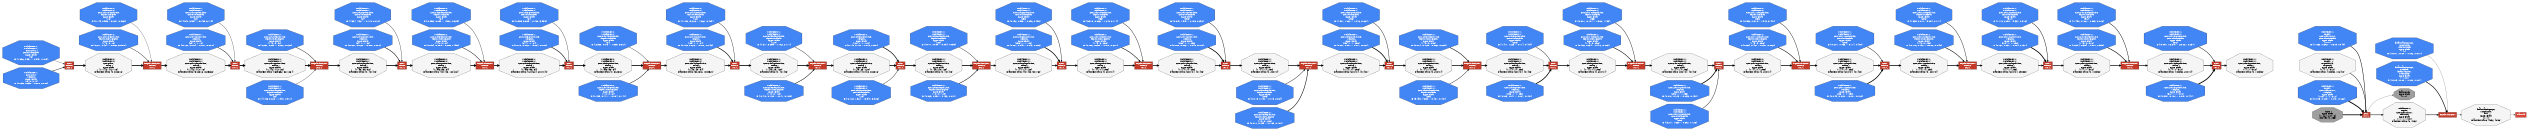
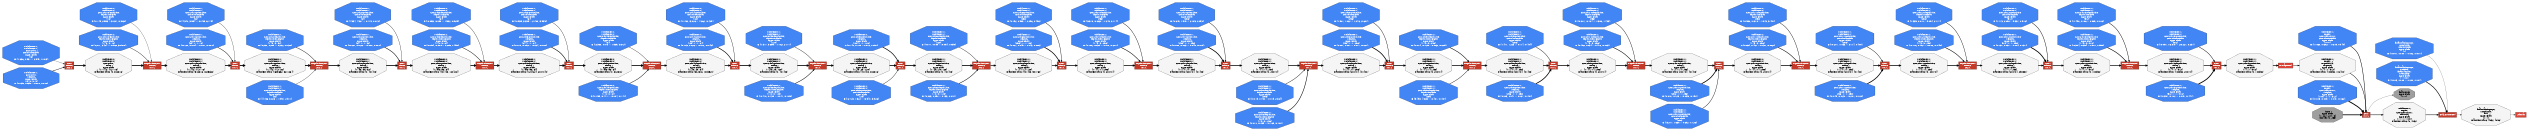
node "AveragePool": added
node "DepthwiseConv": label "DepthwiseConv" -> "FullyConnected"
node "BiasAdd": label "BiasAdd" -> "Softmax"
